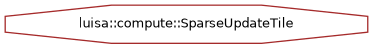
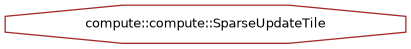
node "luisa::compute::SparseUpdateTile": label "luisa::compute::SparseUpdateTile" -> "compute::compute::SparseUpdateTile"
